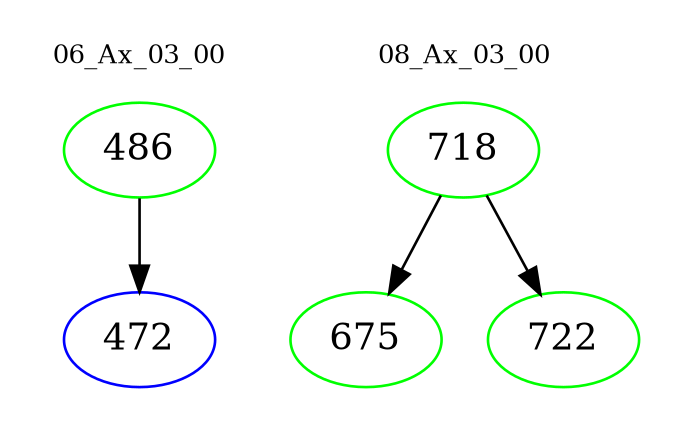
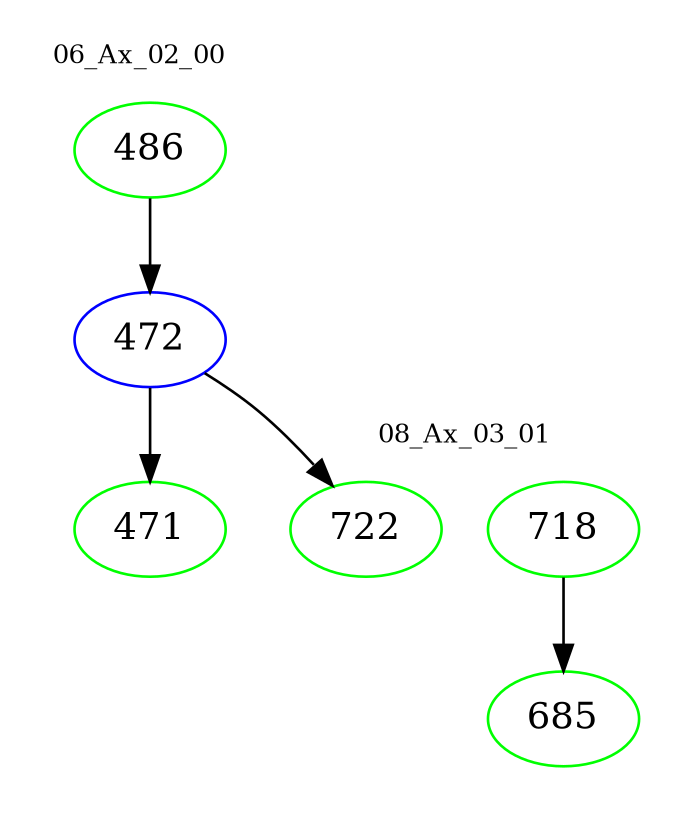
cluster "06_Ax_03_00": label "06_Ax_03_00" -> "06_Ax_02_00"
cluster "08_Ax_03_00": label "08_Ax_03_00" -> "08_Ax_03_01"
edge "718" -> "722": now "472" -> "722"
node "675": label "675" -> "685"
node "471": added
